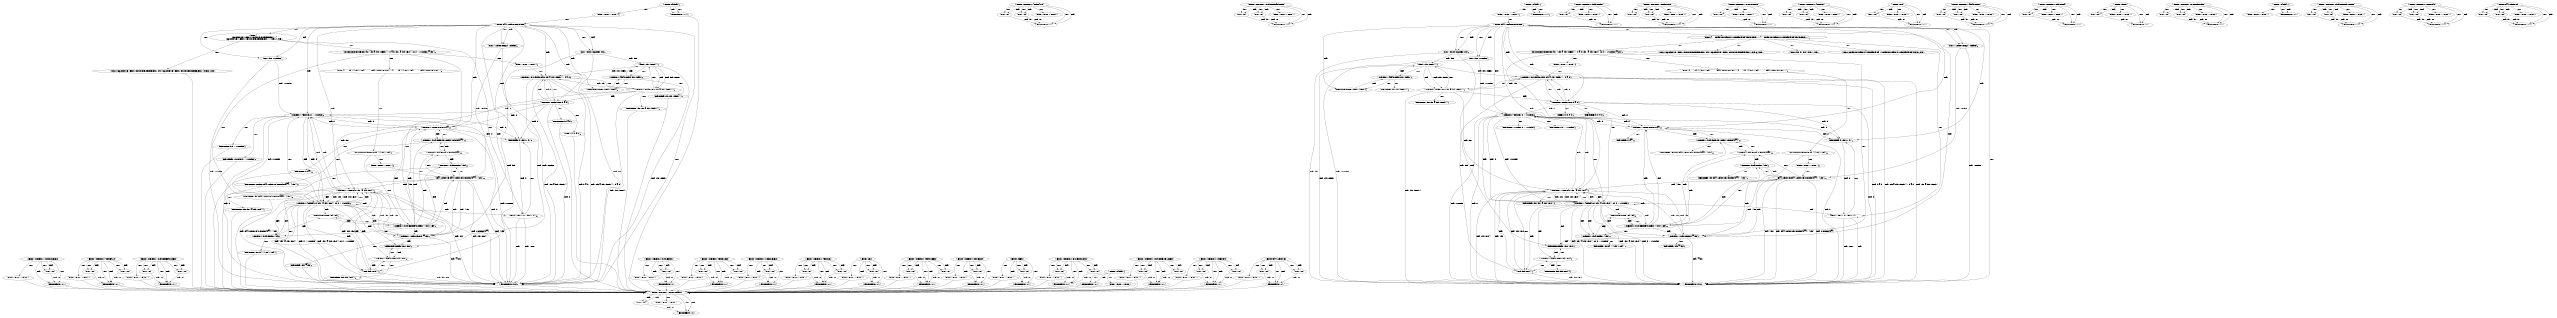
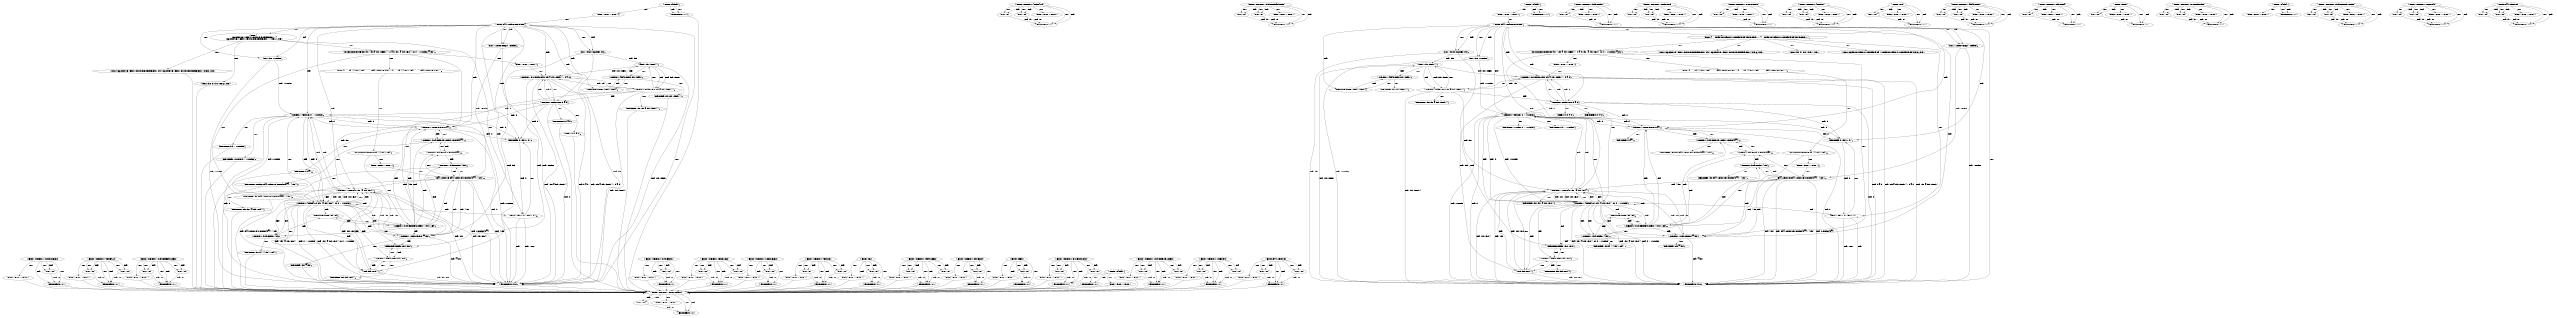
node "<(LOCAL,int i: int)<SUB>6</SUB>>": added
